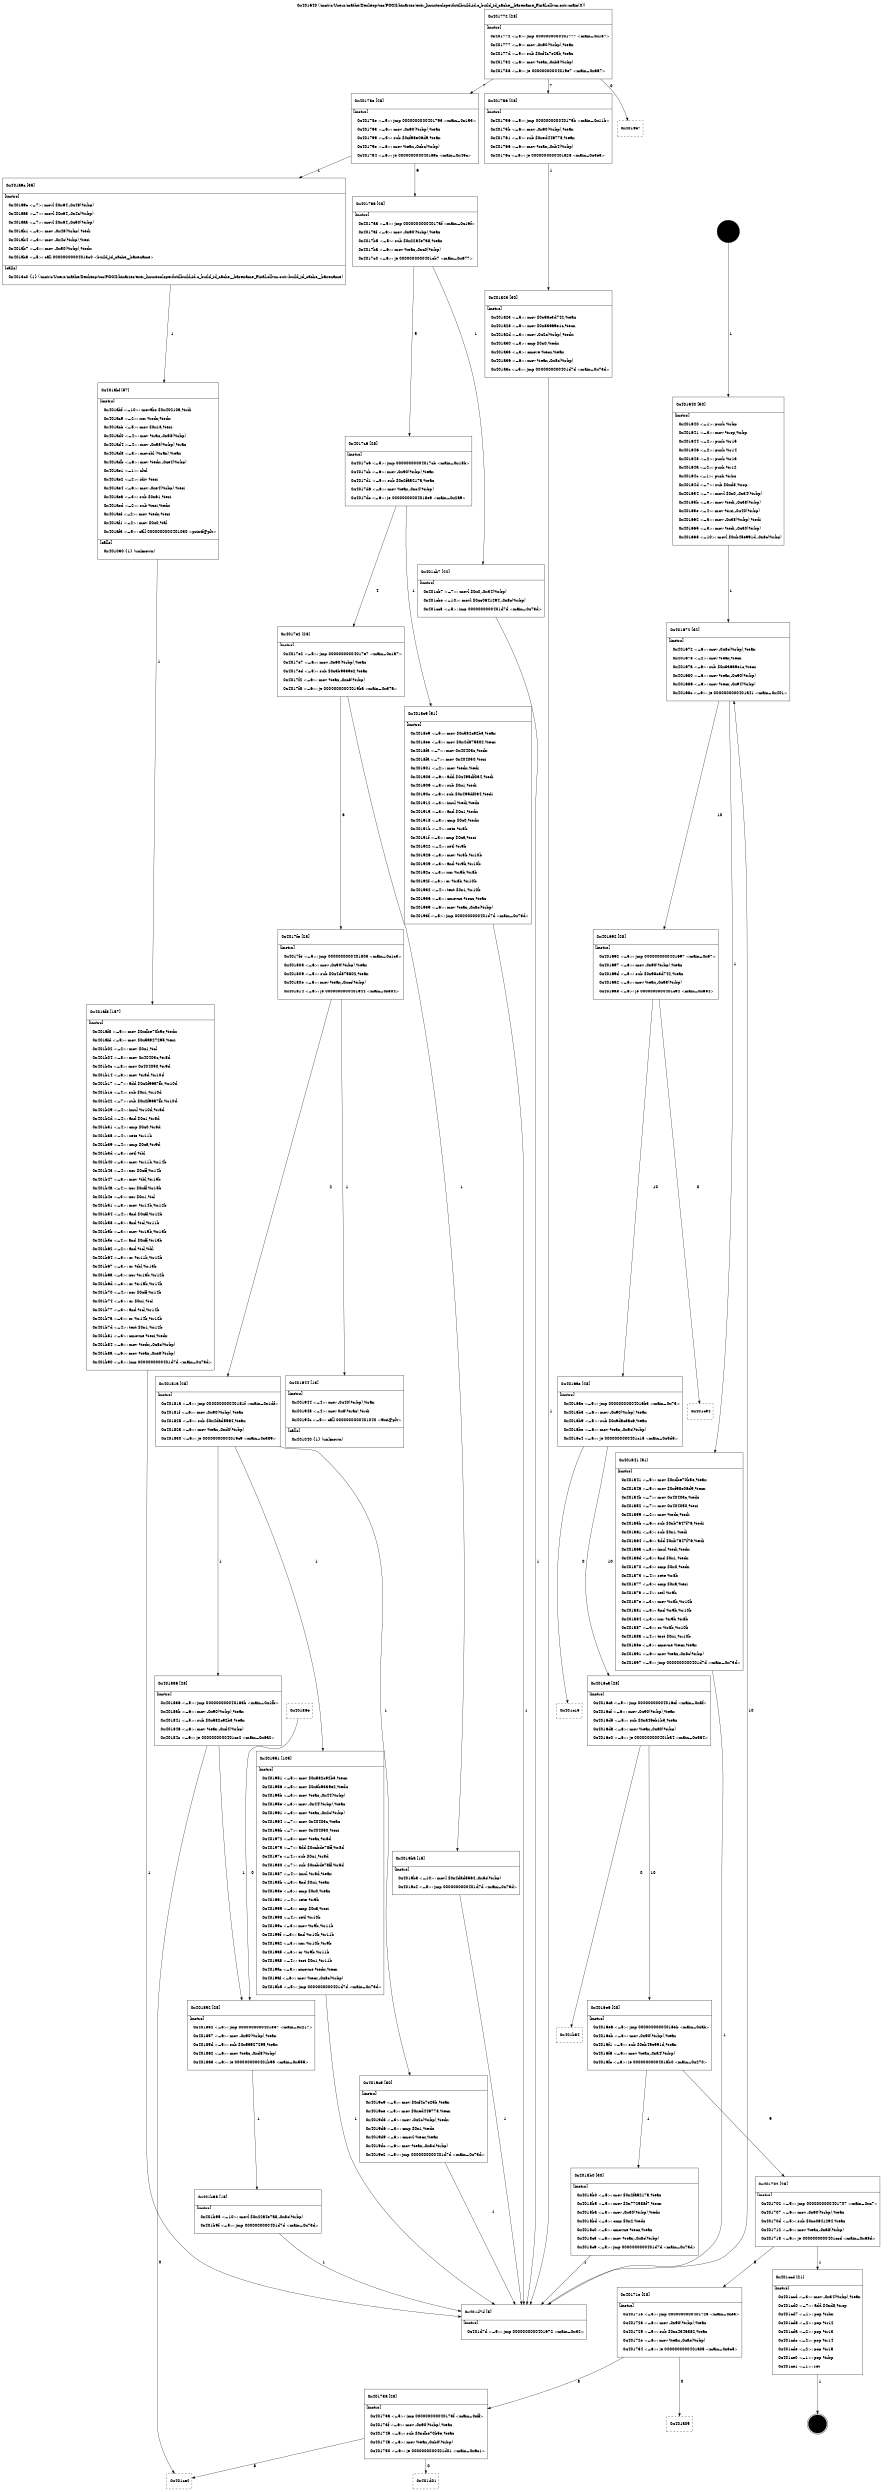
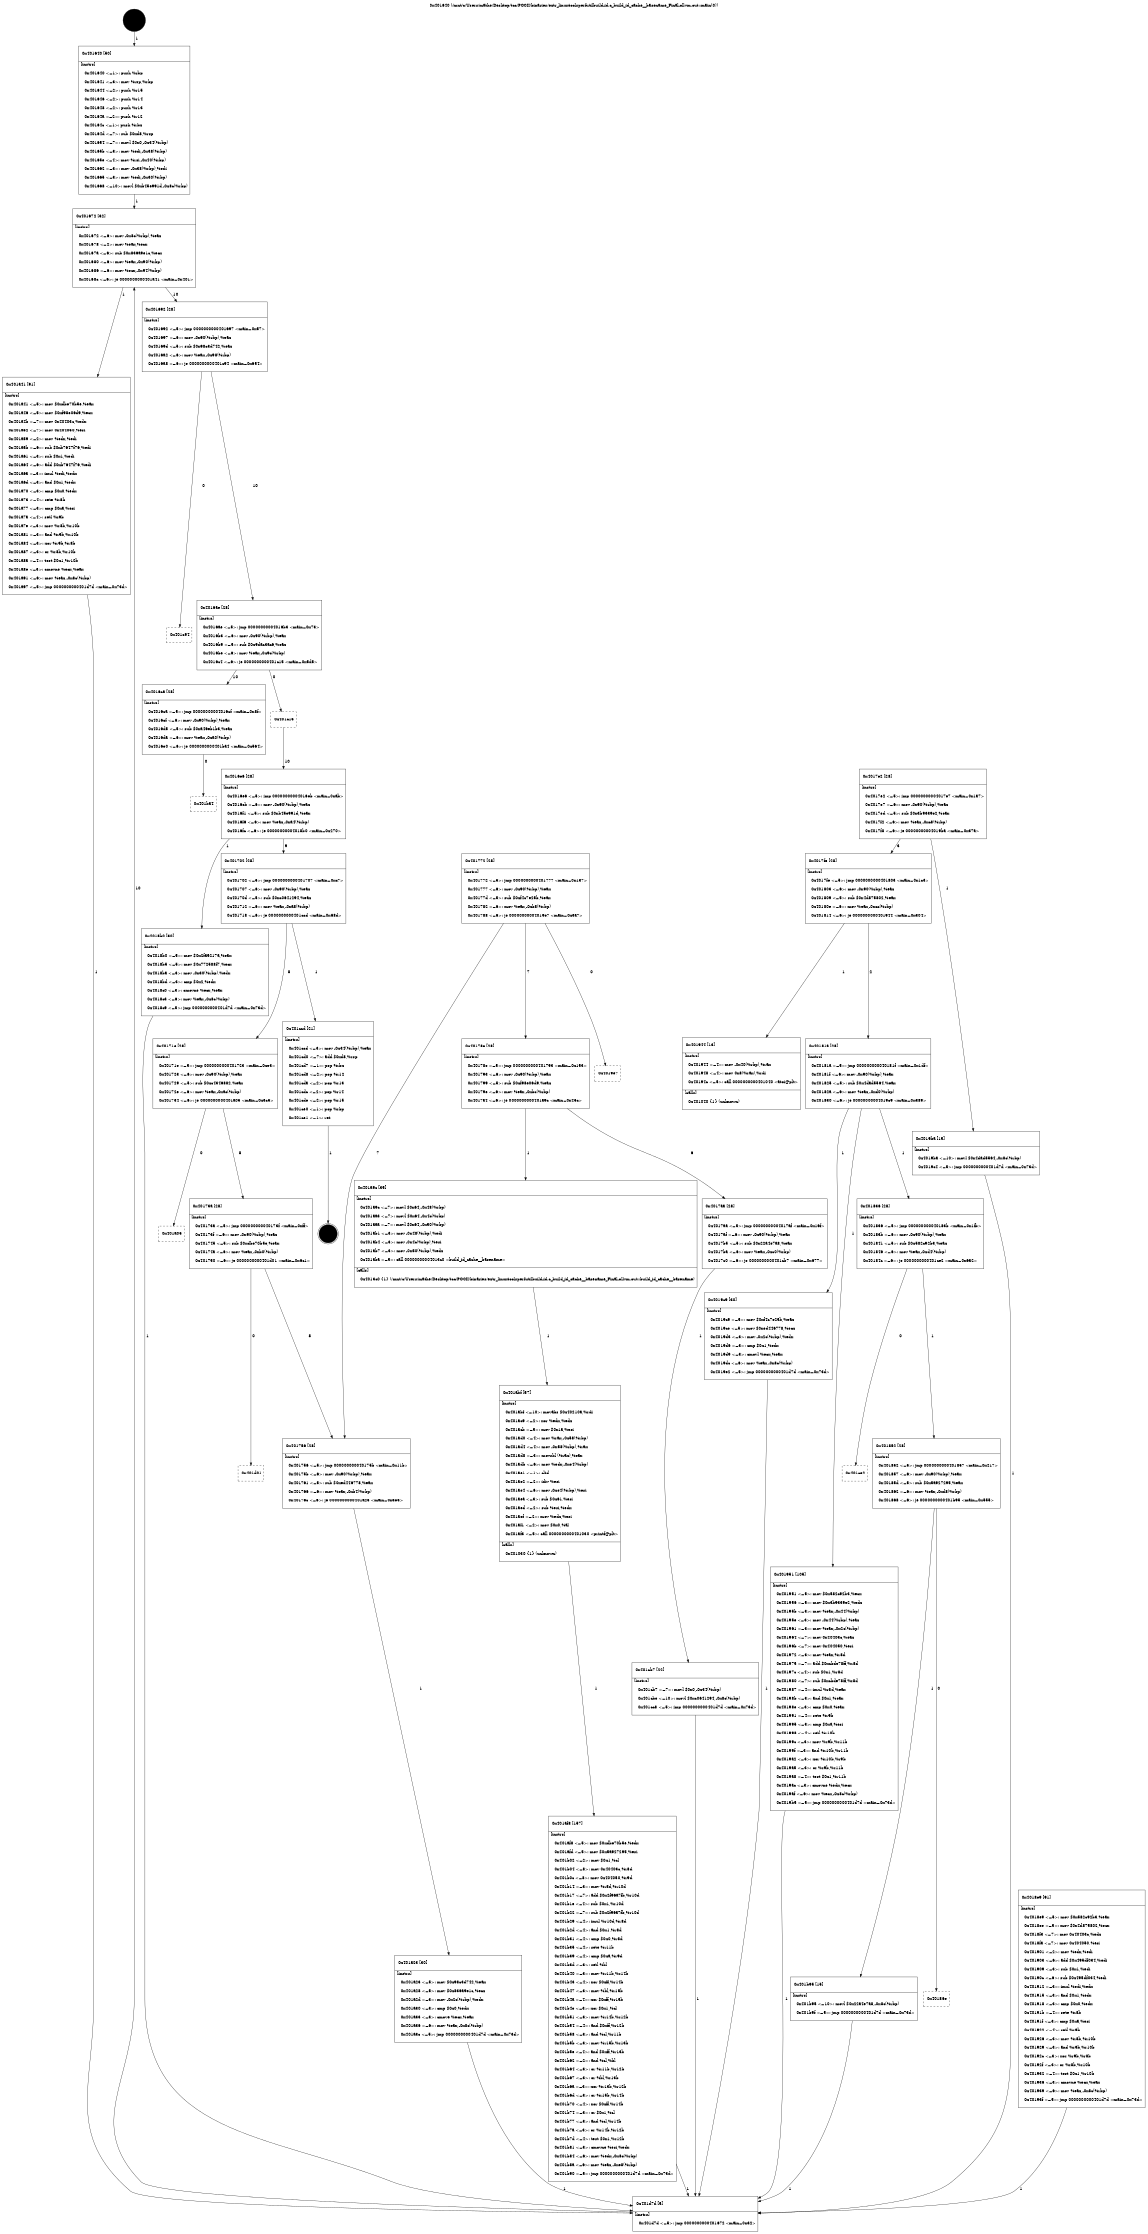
node "0x4017c6 [28]": removed
edge "0x40186e" -> "0x401852 [28]": reversed
edge "0x4016ca [28]" -> "0x4016e6 [28]": now "0x401c15" -> "0x4016e6 [28]"
edge "0x40173a [28]" -> "0x401ce2": now "0x40173a [28]" -> "0x401756 [28]"
